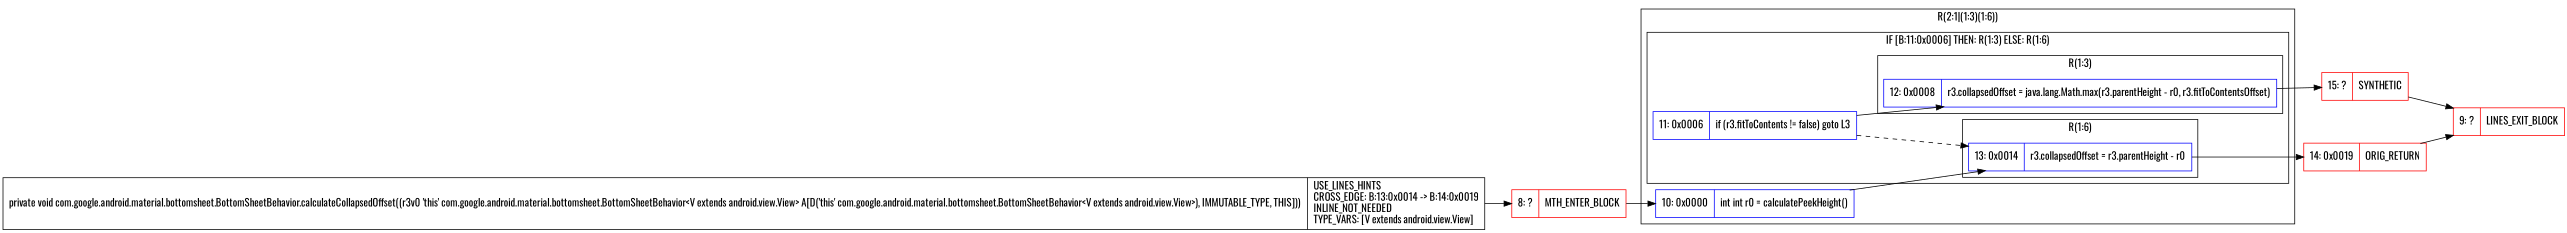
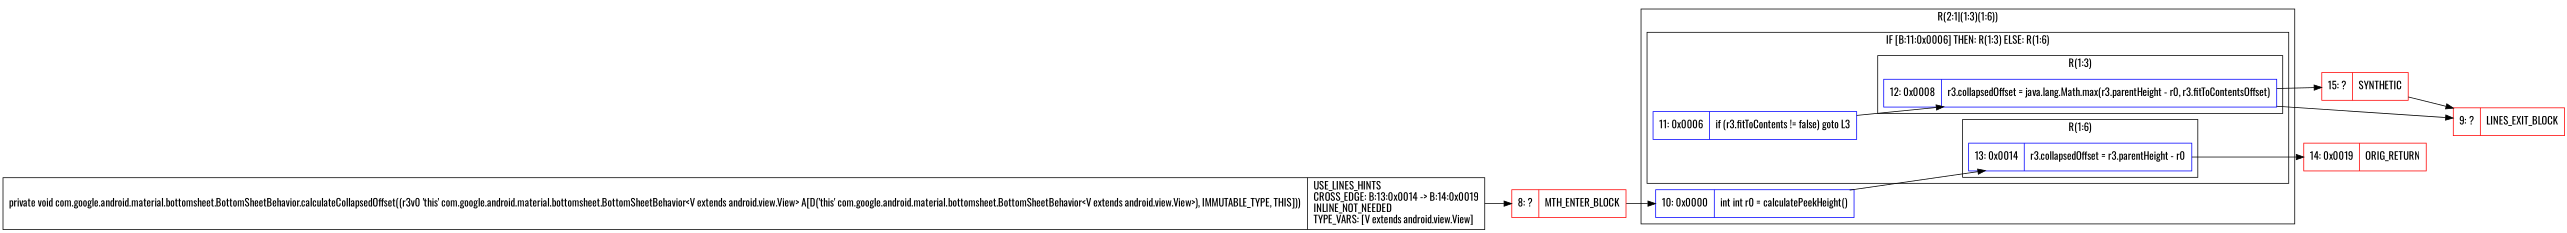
edge "11: 0x0006" -> "13: 0x0014": removed
edge "14: 0x0019" -> "9: ?": now "12: 0x0008" -> "9: ?"
